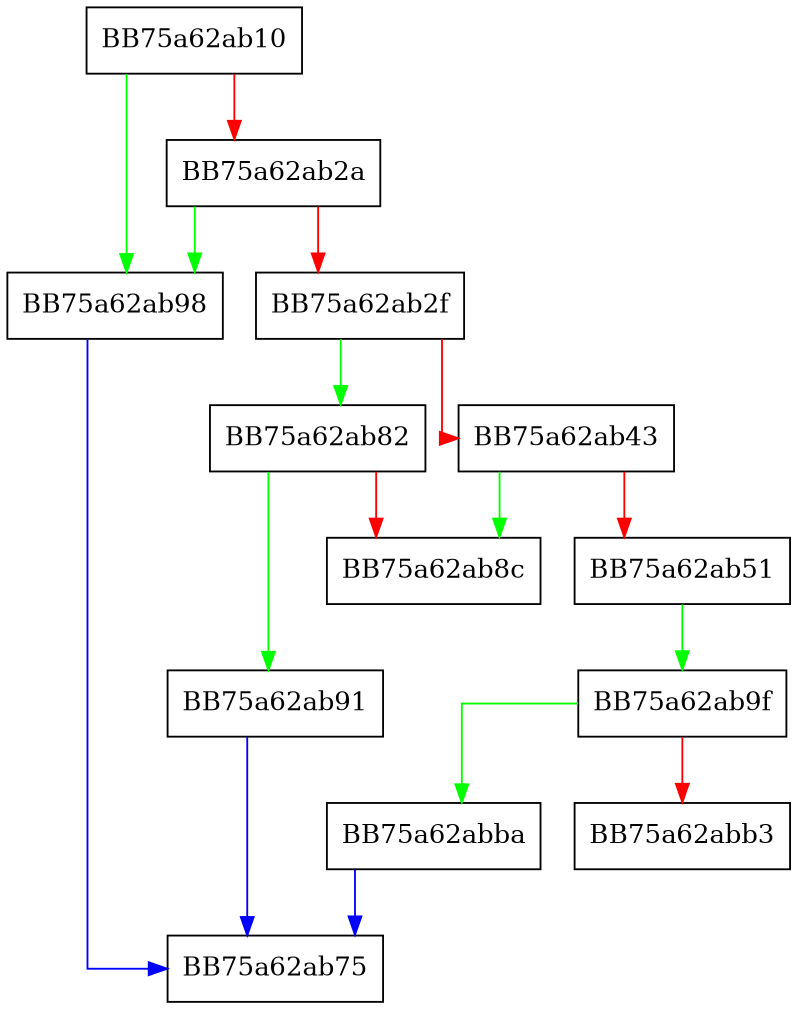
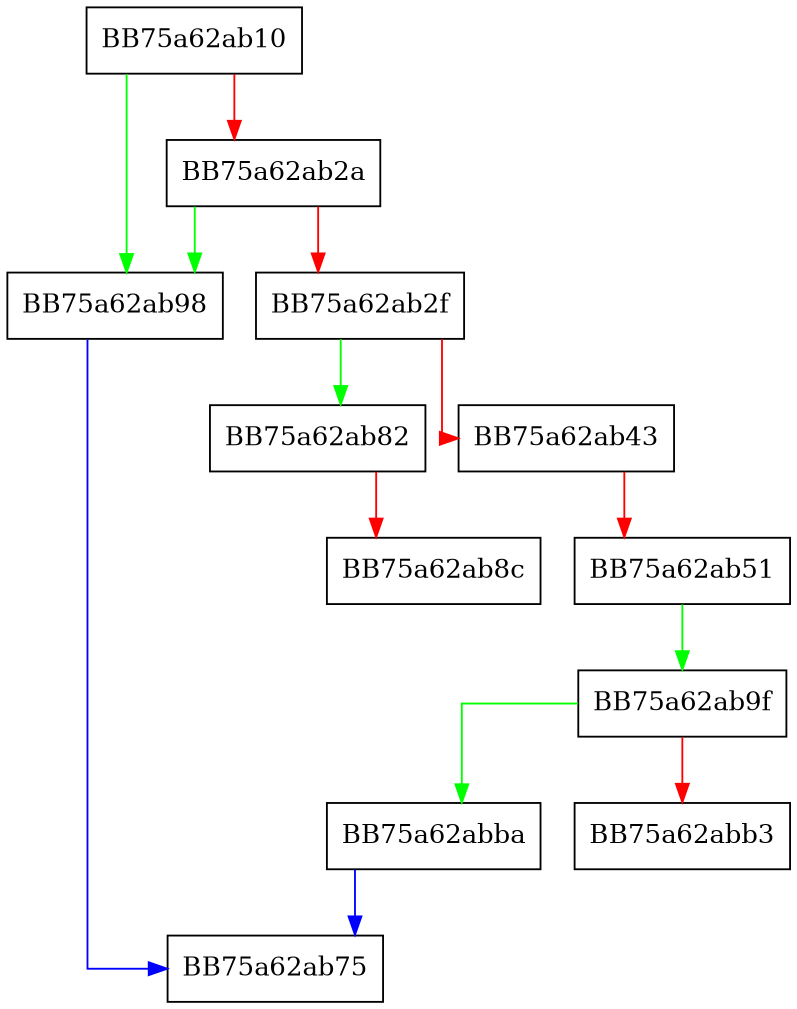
edge "BB75a62ab43" -> "BB75a62ab8c": removed
node "BB75a62ab91": removed
